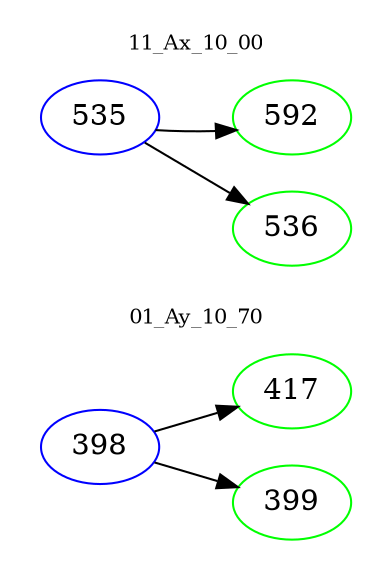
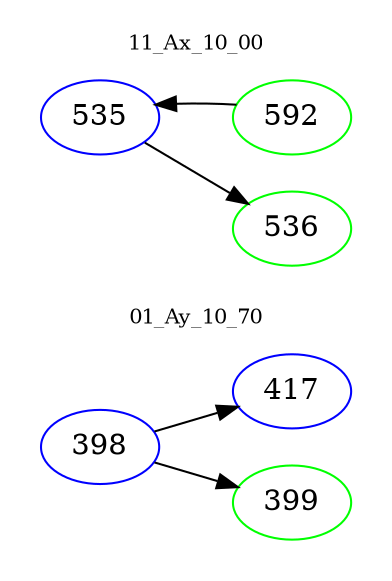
edge "535" -> "592": reversed
node "417": color green -> blue
